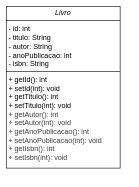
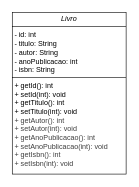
node "Livro - id: int - titulo: String - autor: String - anoPublicacao: int - isbn: String + getId(): int + setId(int): void + getTitulo(): int + setTitulo(int): void + getAutor(): int + setAutor(int): void + getAnoPublicacao(): int + setAnoPublicacao(int): void + getIsbn(): int + setIsbn(int): void": moved (63, 87) -> (69, 93)
